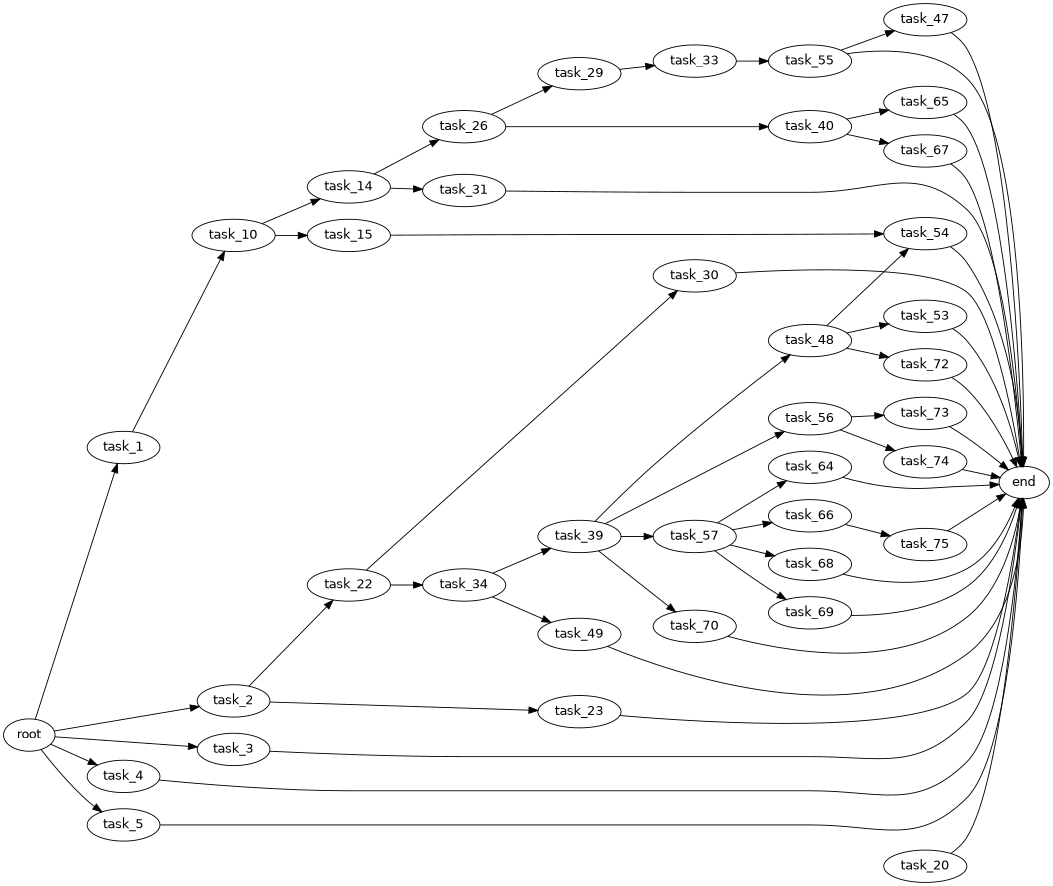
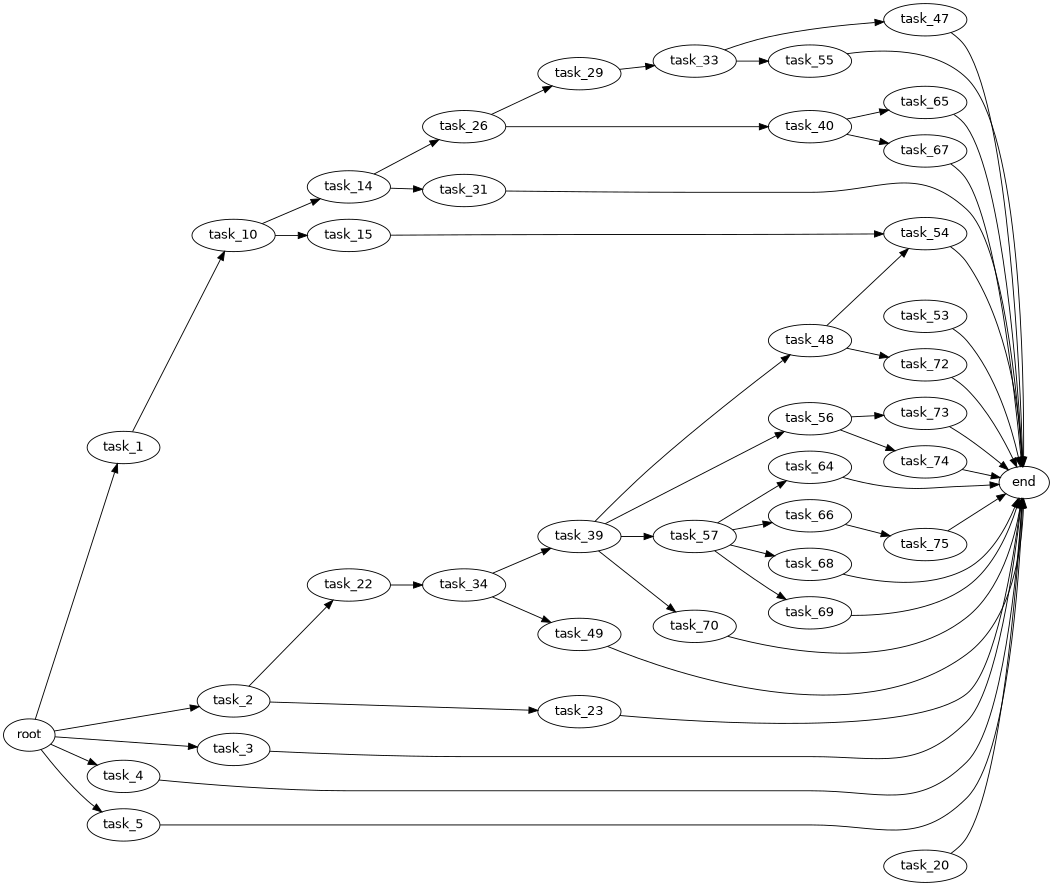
edge "task_55" -> "task_47": now "task_33" -> "task_47"
node "task_30": removed
edge "task_48" -> "task_53": removed
